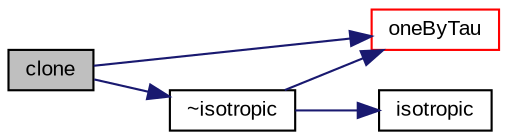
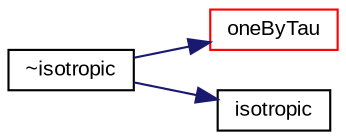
node "clone": removed
